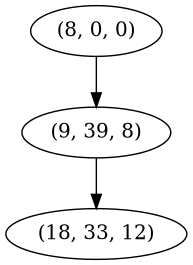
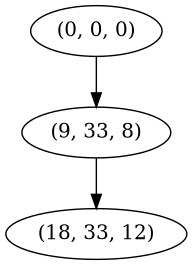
node "(8, 0, 0)": label "(8, 0, 0)" -> "(0, 0, 0)"
node "(9, 39, 8)": label "(9, 39, 8)" -> "(9, 33, 8)"
